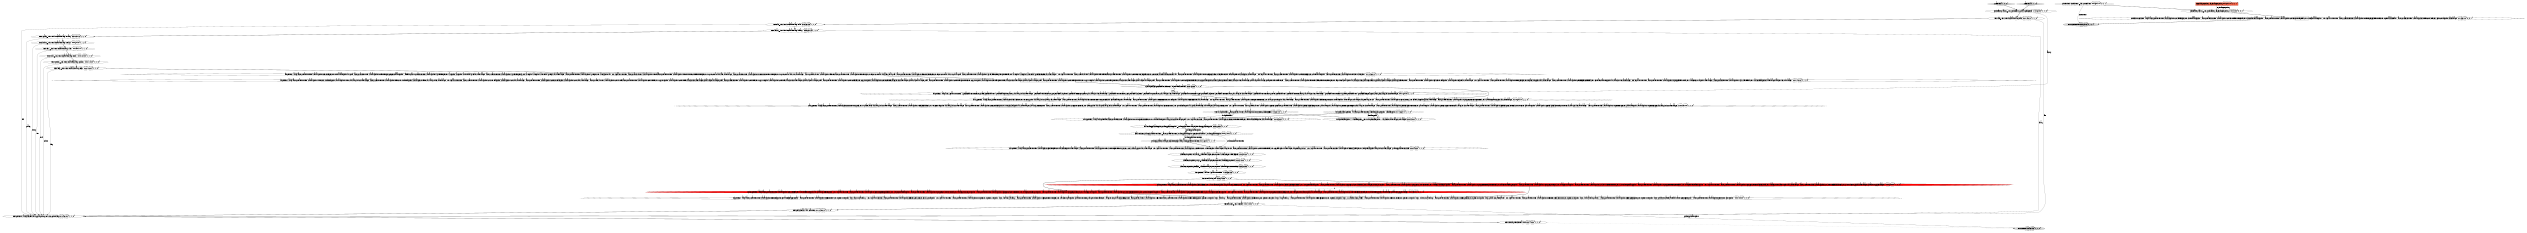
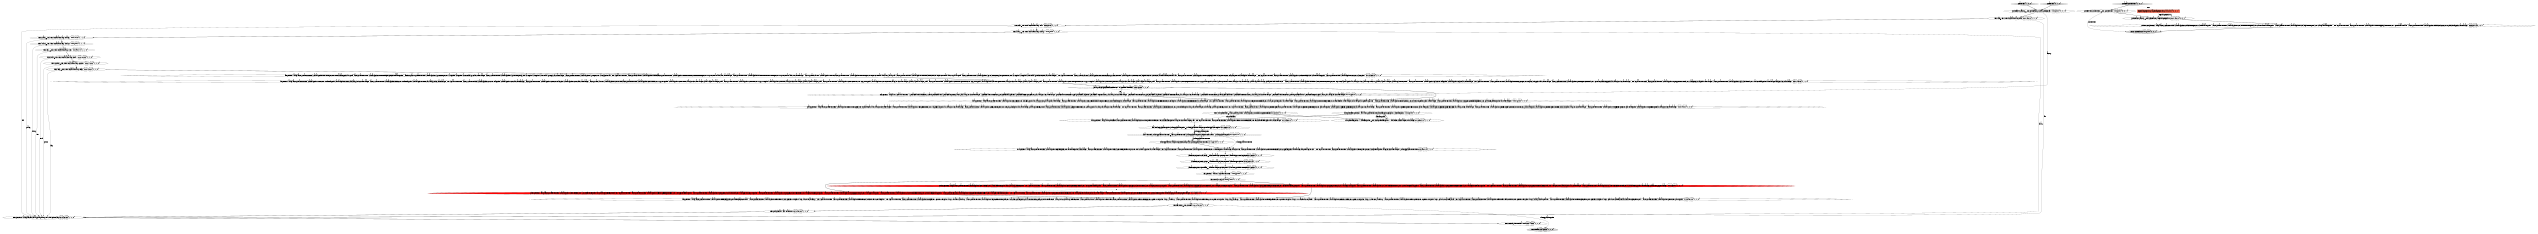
node "createTabContextMenu['0', '0', '1']": added
